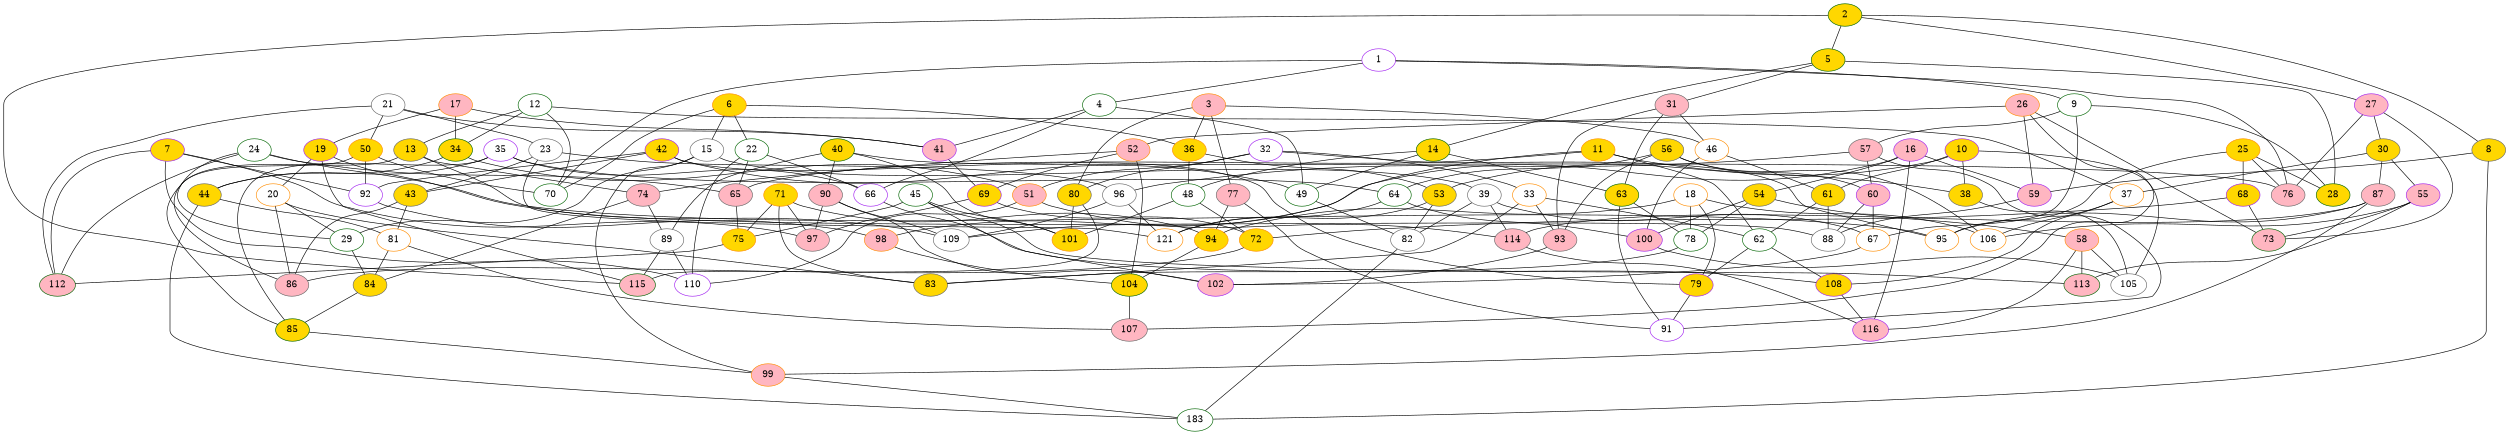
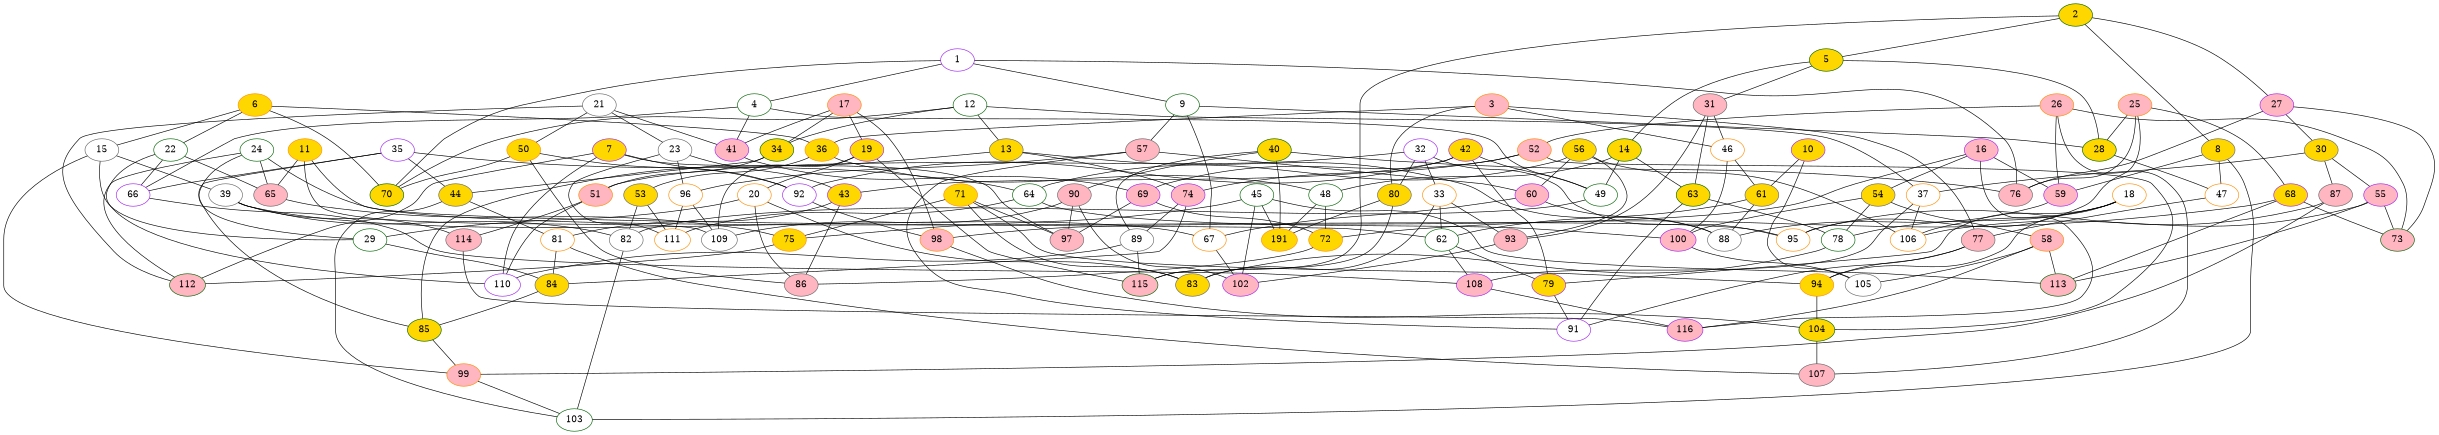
node "25": fillcolor gold -> lightpink
edge "17" -- "98": added
edge "10" -- "53": removed
node "43": color gray40 -> purple
node "70": fillcolor white -> gold
node "74": color gray40 -> purple
node "69": fillcolor gold -> lightpink
node "96": color gray40 -> darkorange
node "38": removed
node "47": added
edge "87" -- "114": removed
node "101": label "101" -> "191"
node "121": label "121" -> "111"
edge "68" -- "113": added
node "108": fillcolor gold -> lightpink
node "183": label "183" -> "103"
